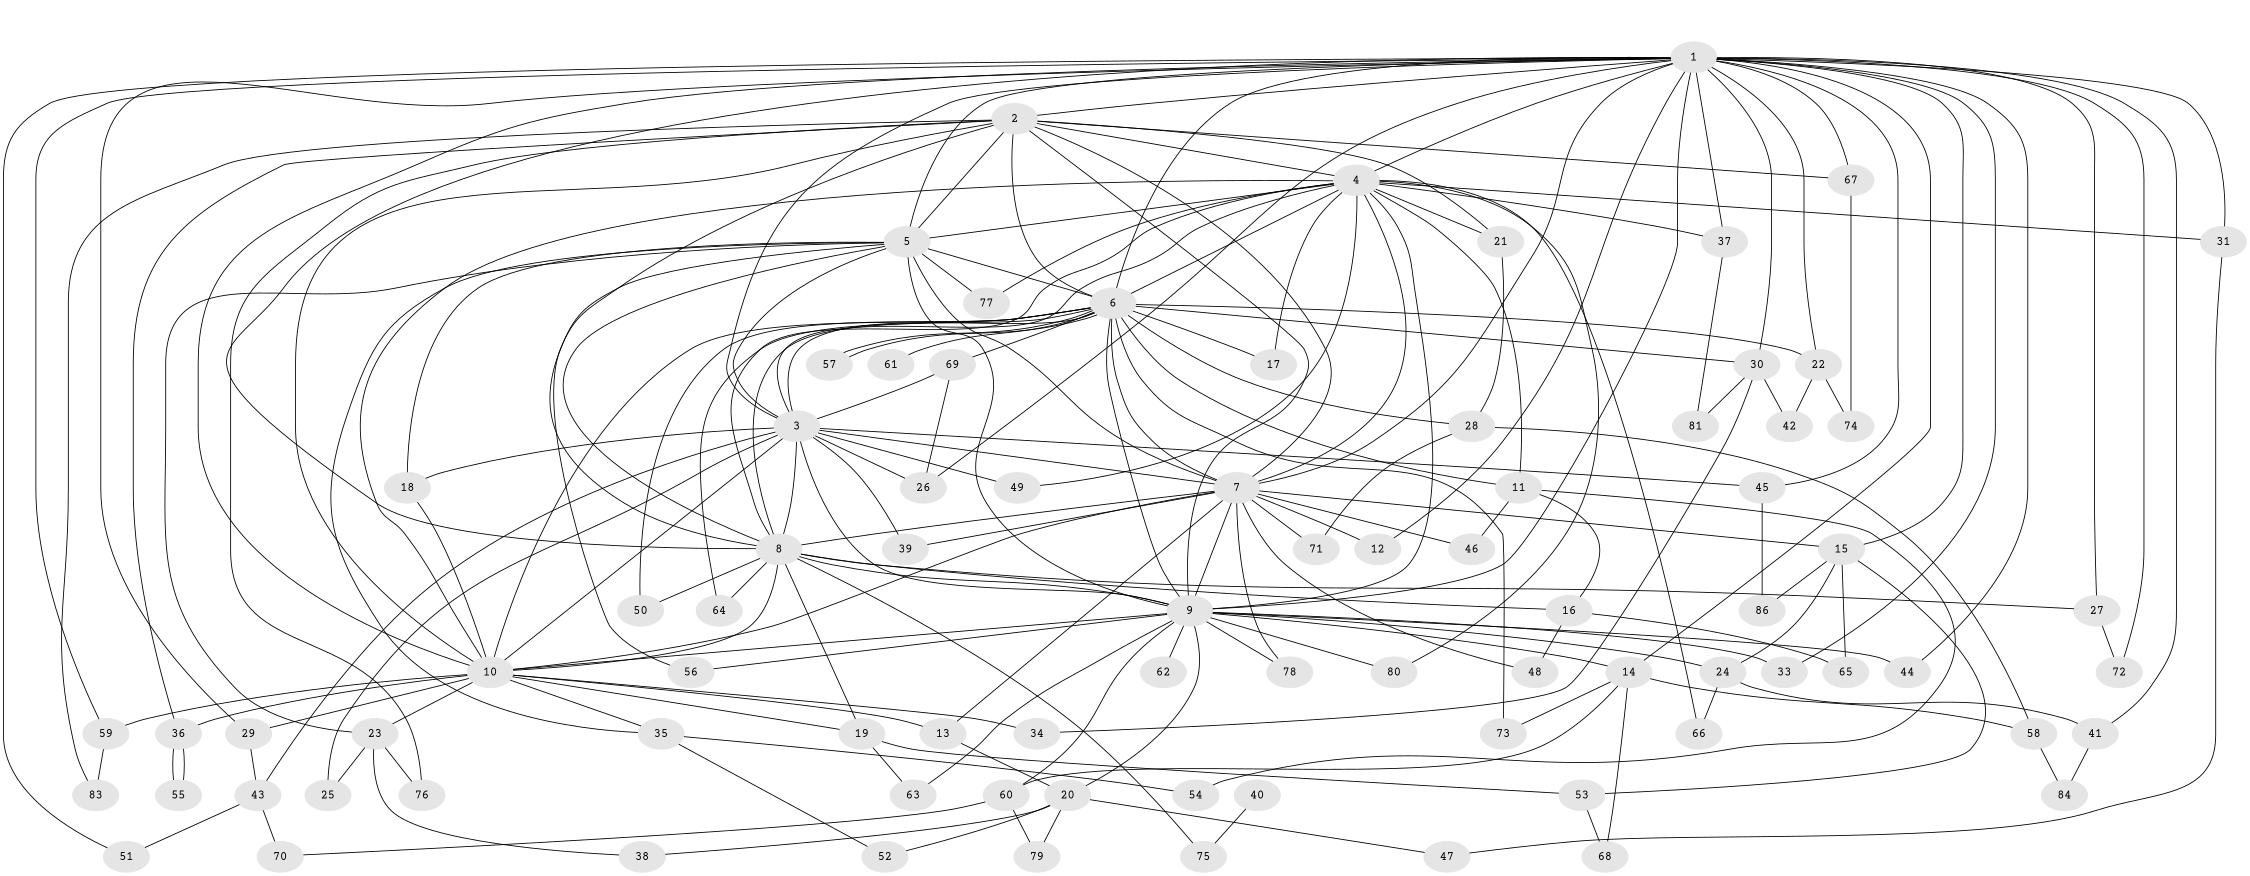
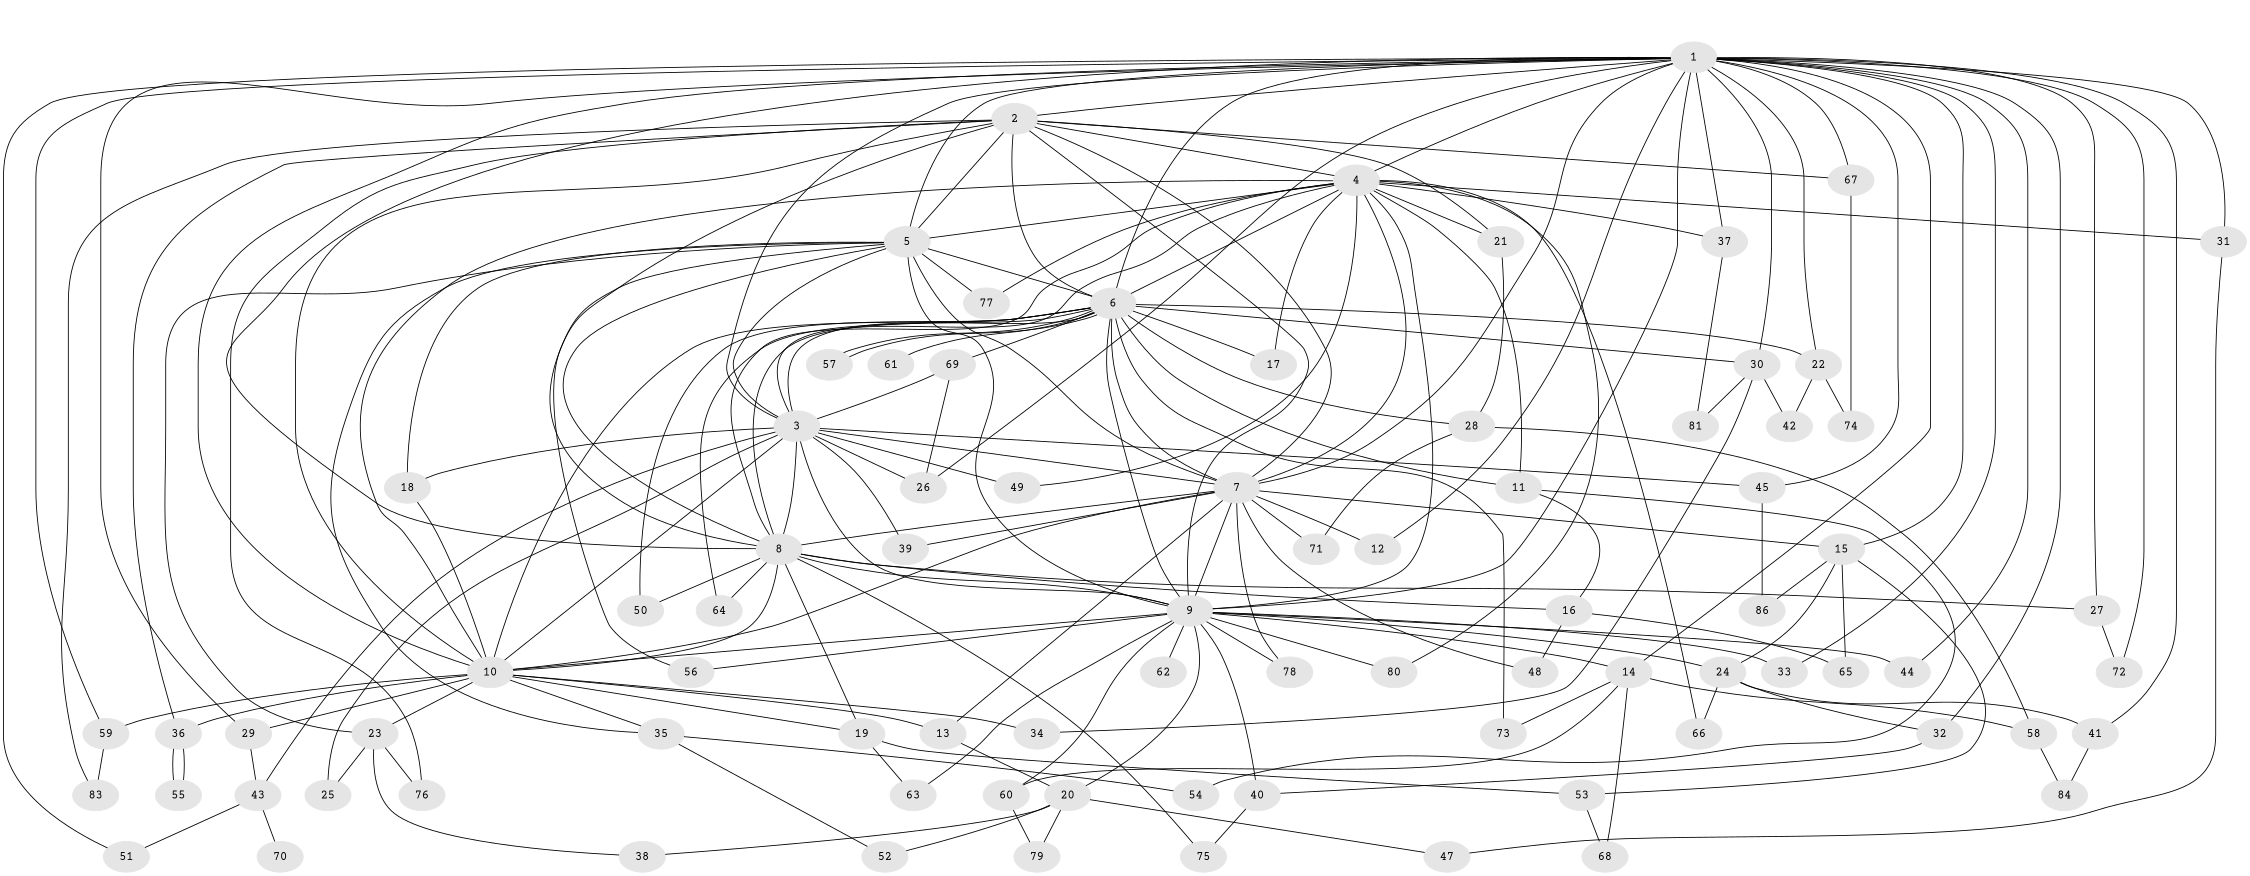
node "46": removed
edge "9" -- "40": added
node "32": added
edge "60" -- "70": removed
